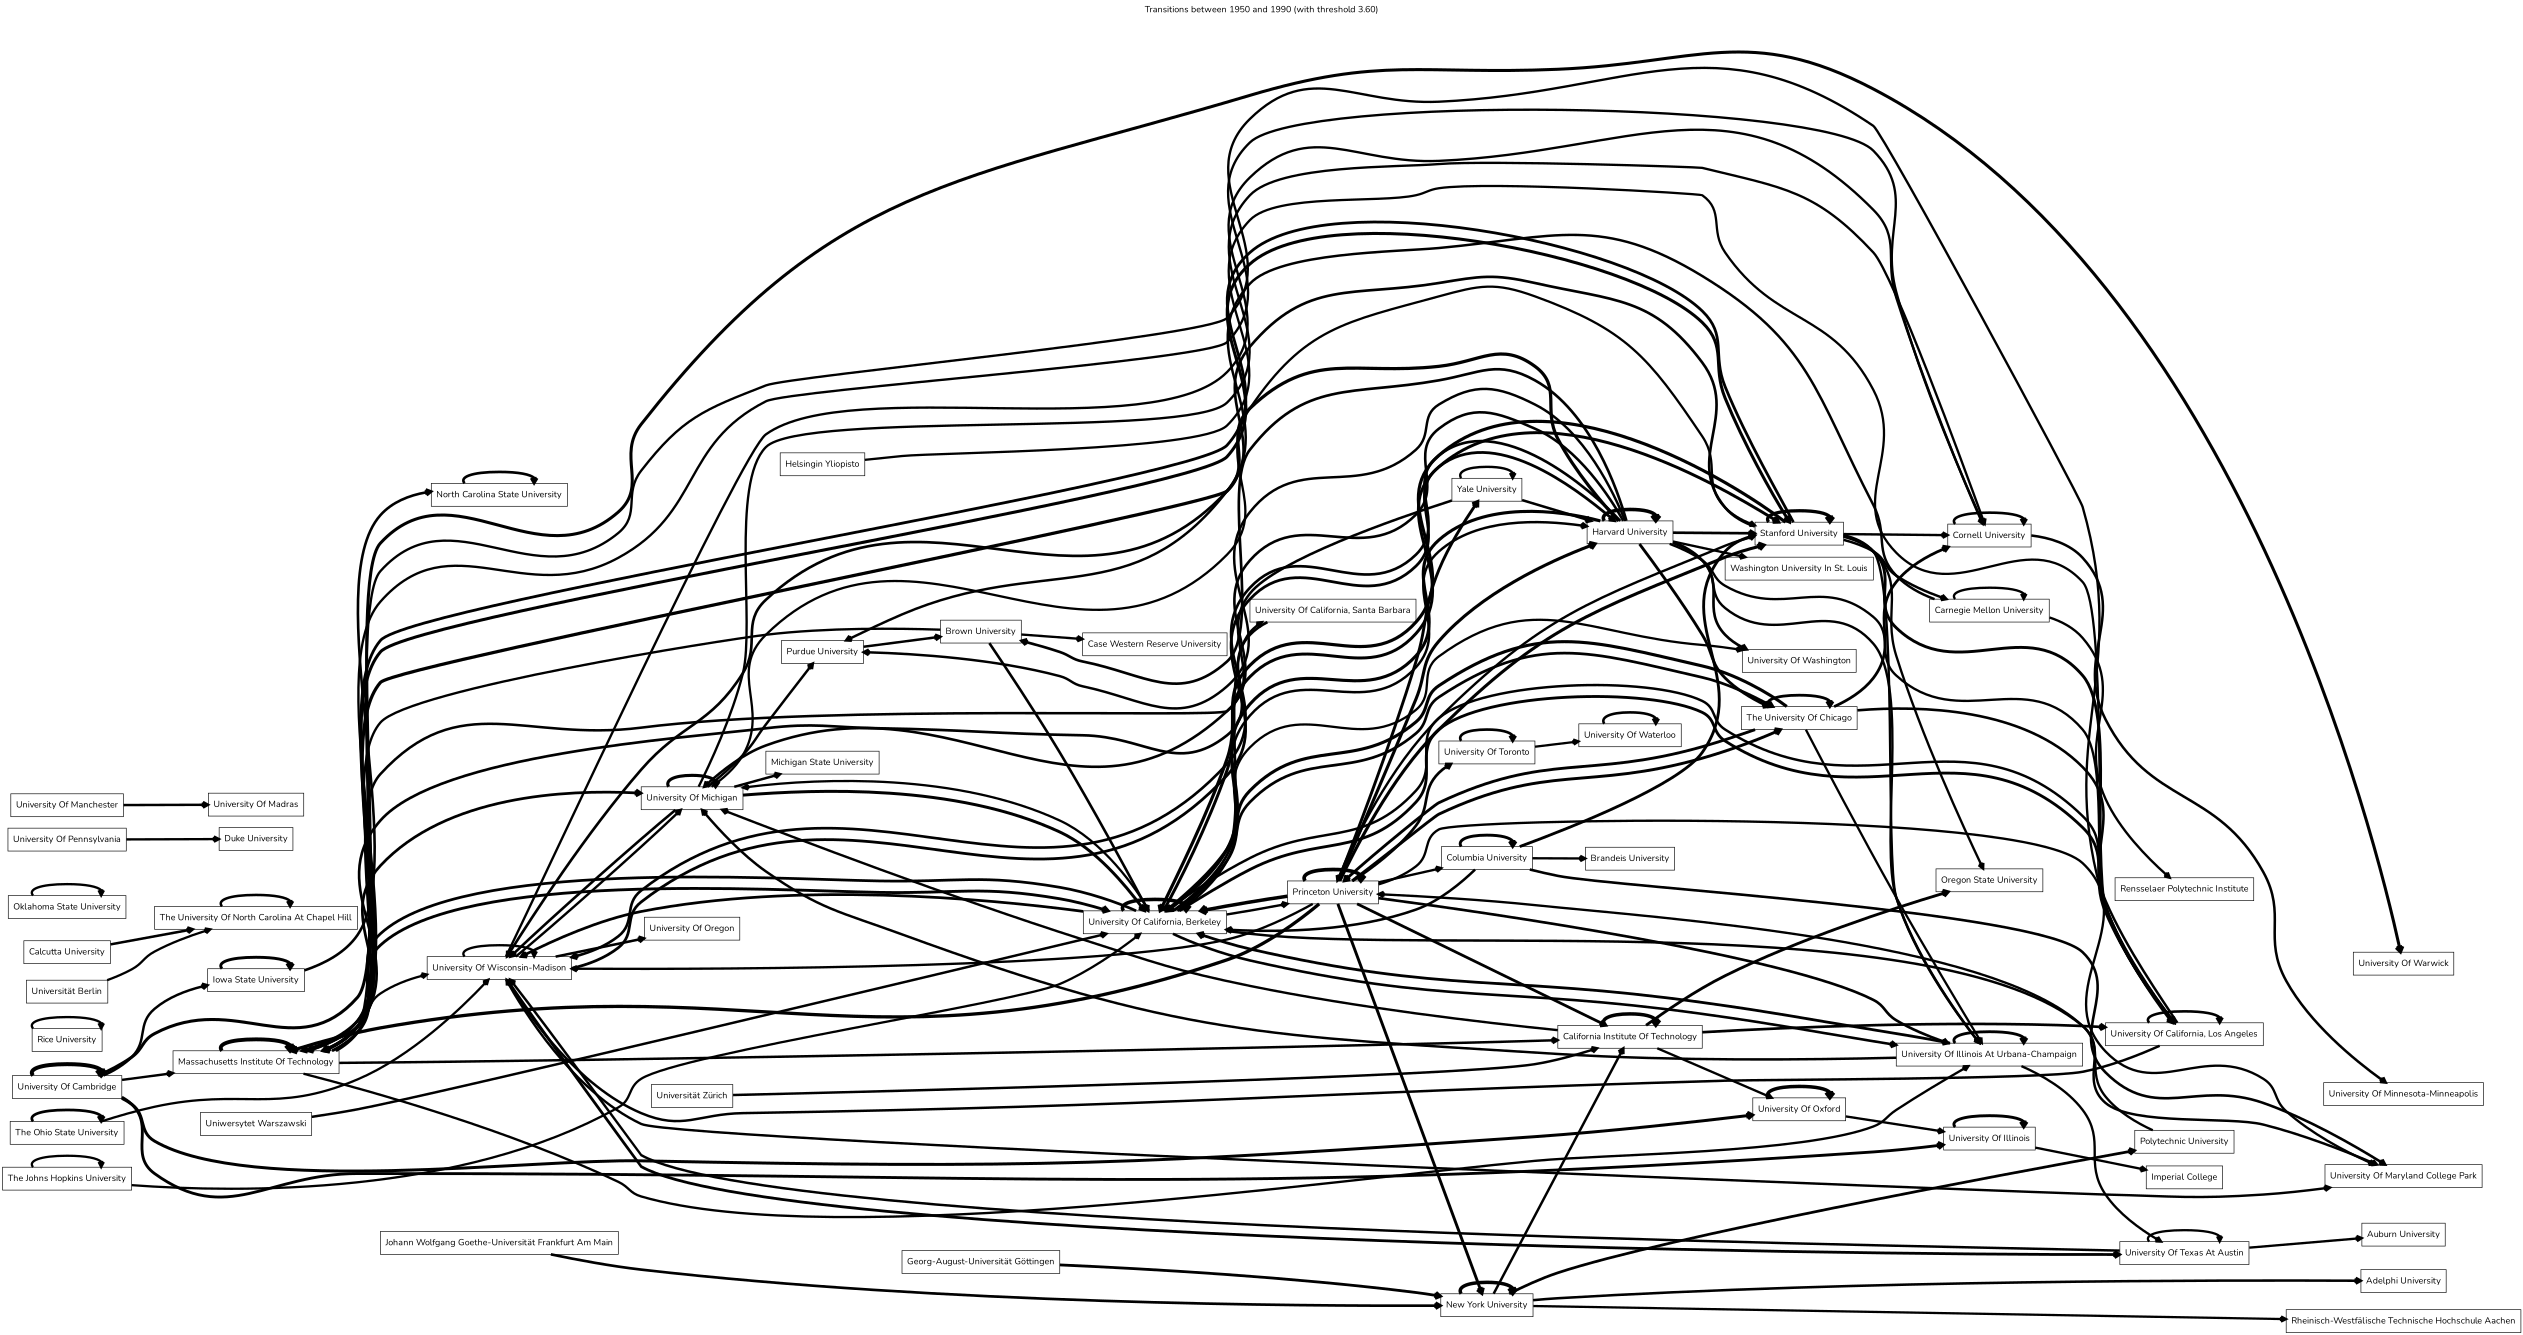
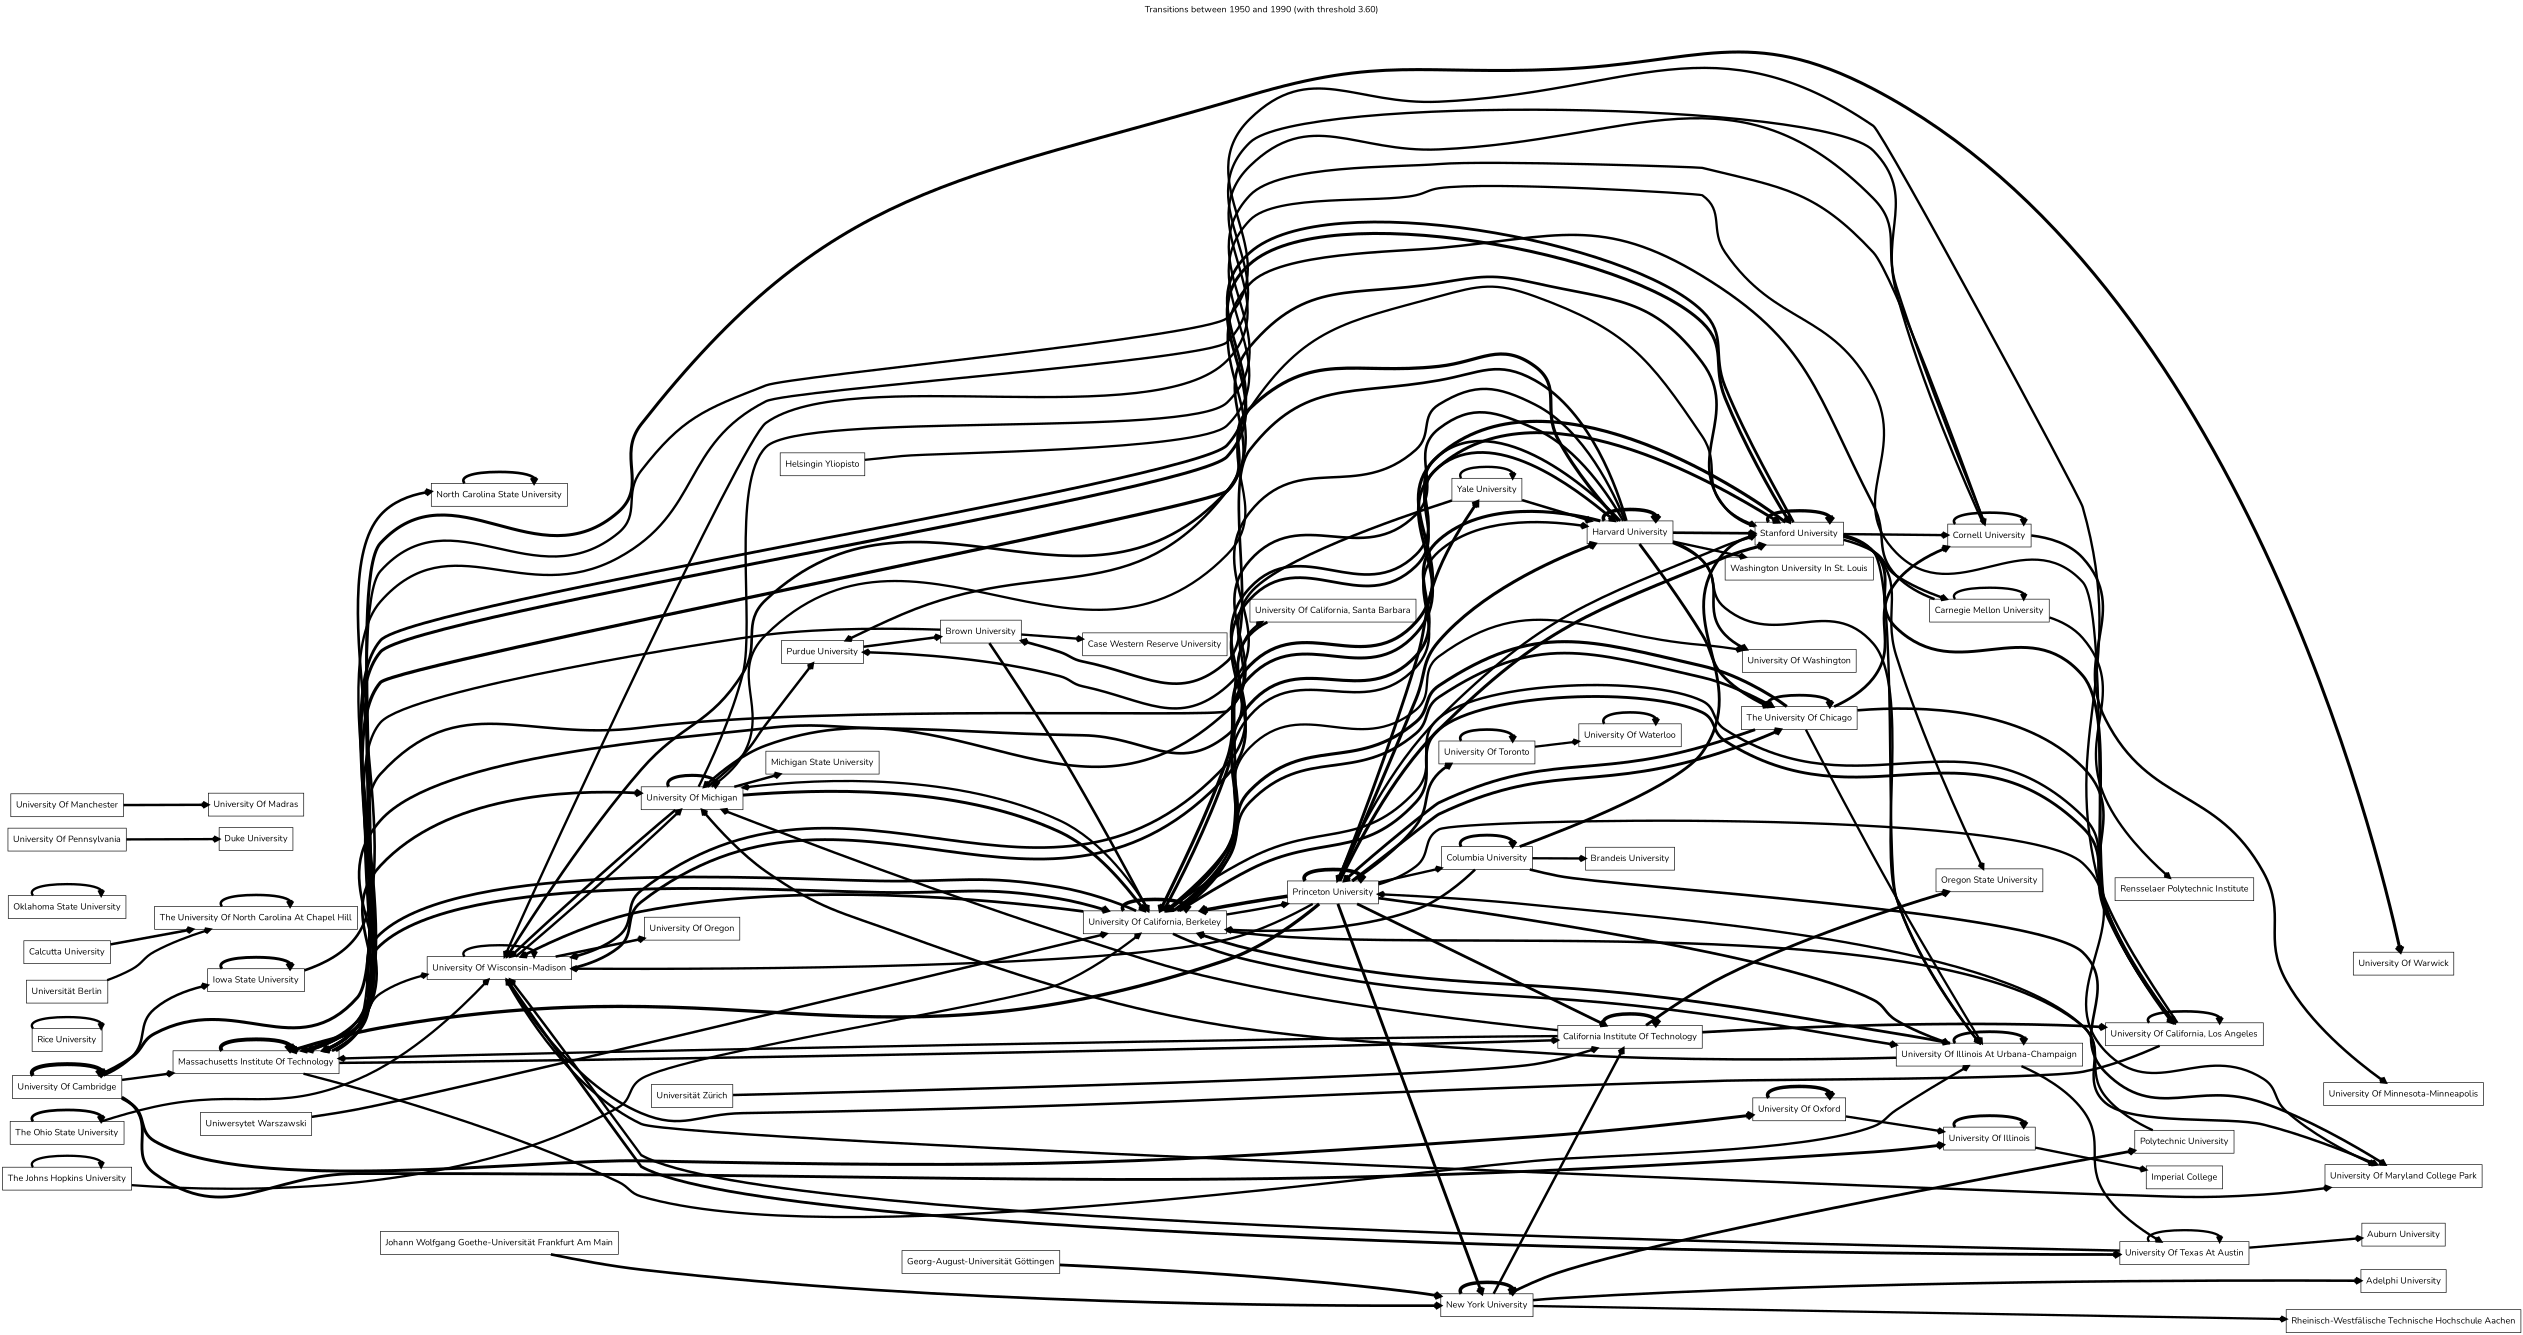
edge "University Of Wisconsin-Madison" -> "Cornell University": reversed
edge "Harvard University" -> "University Of California, Los Angeles": removed
edge "California Institute Of Technology" -> "University Of Oxford": now "California Institute Of Technology" -> "Massachusetts Institute Of Technology"
